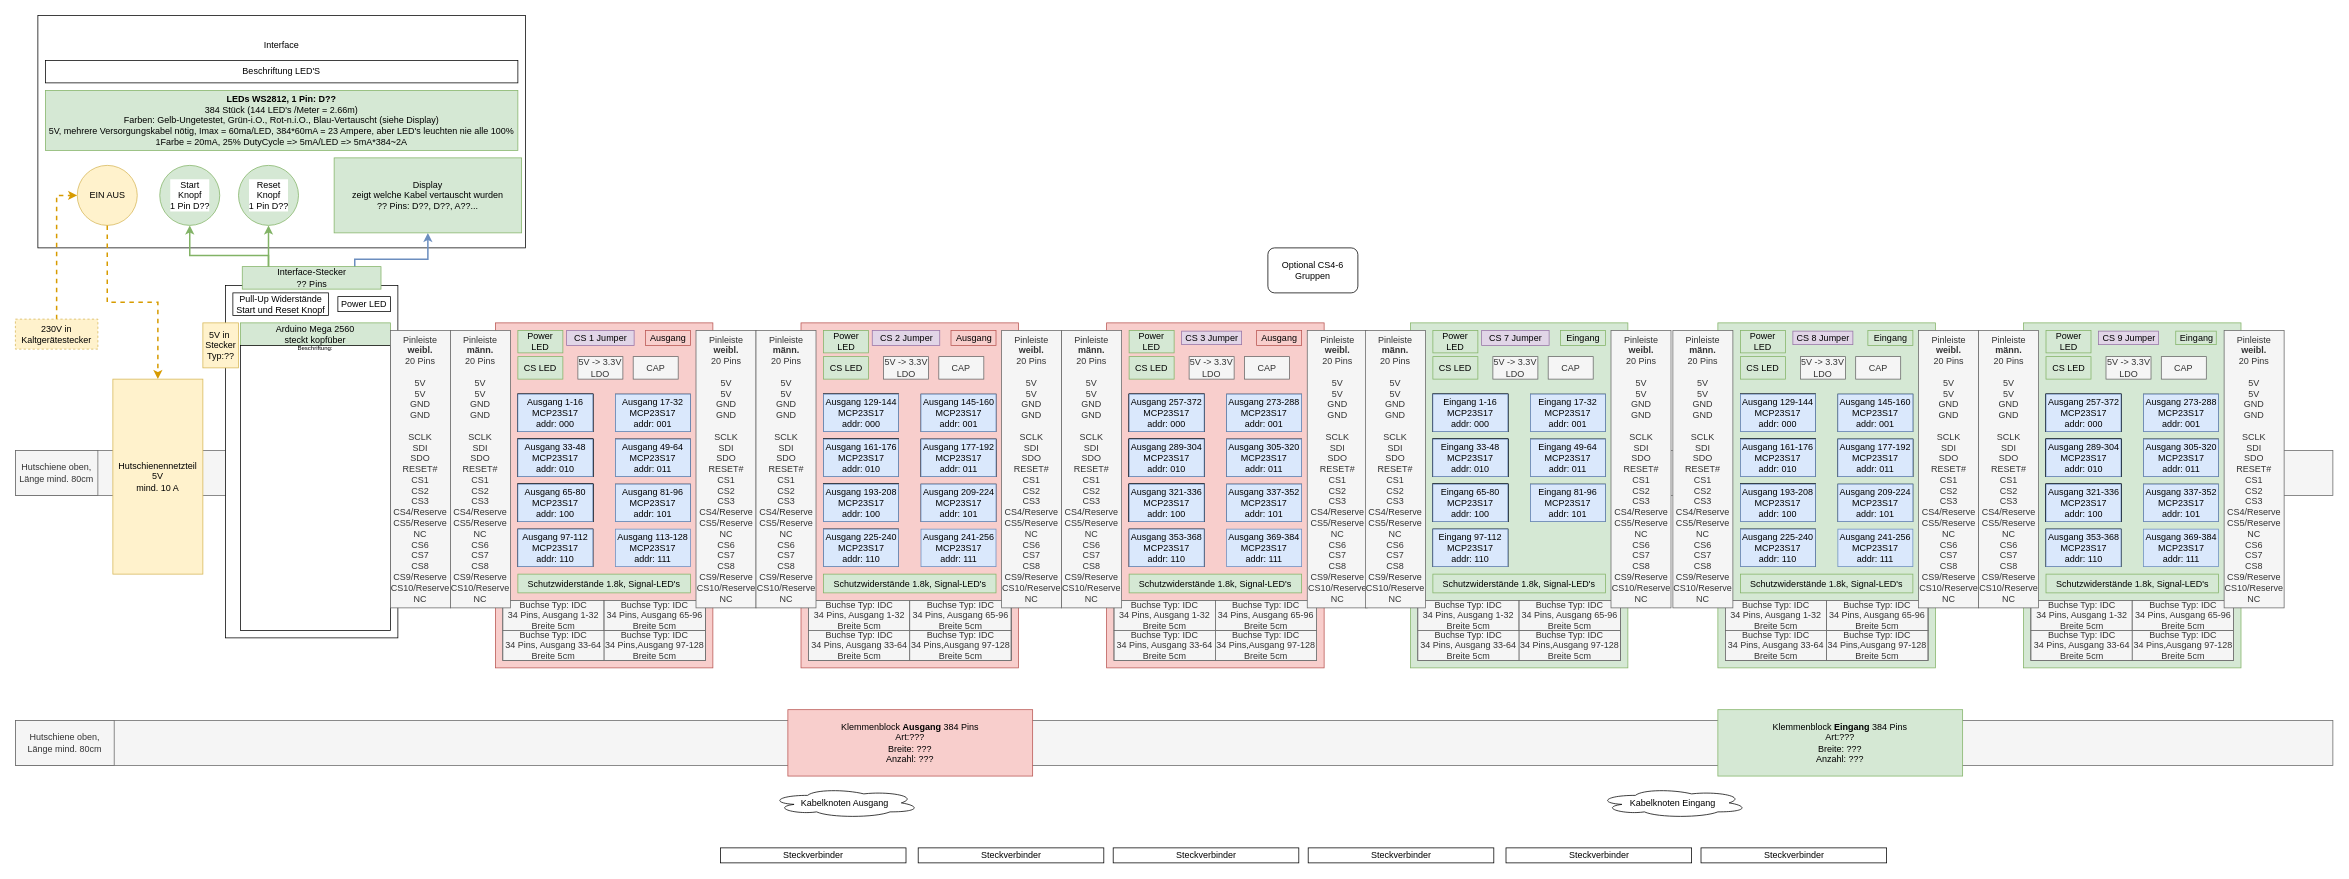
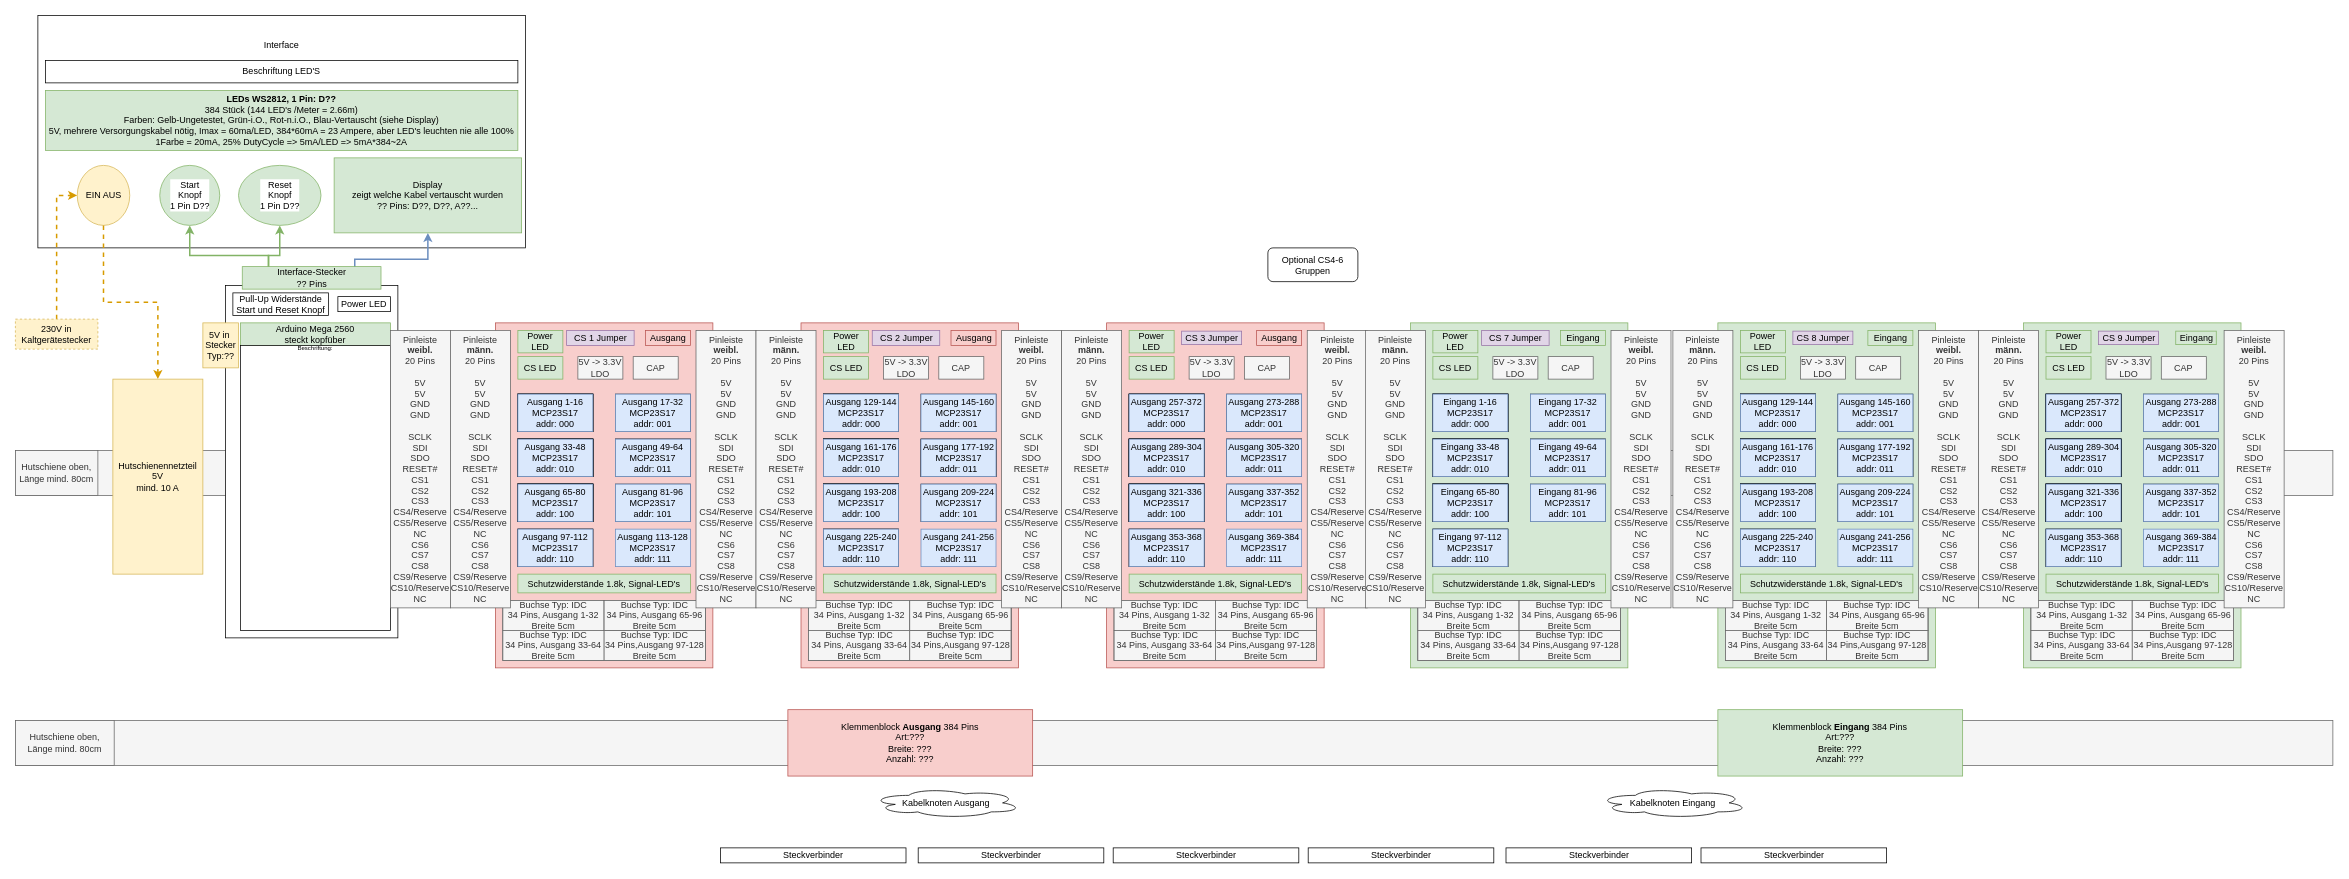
node "EIN AUS": size 60x60 -> 53x60
node "Reset Knopf 1 Pin D??": size 60x60 -> 83x60
node "Optional CS4-6 Gruppen": size 90x45 -> 90x34
node "Kabelknoten Ausgang": moved (845, 803) -> (946, 803)
